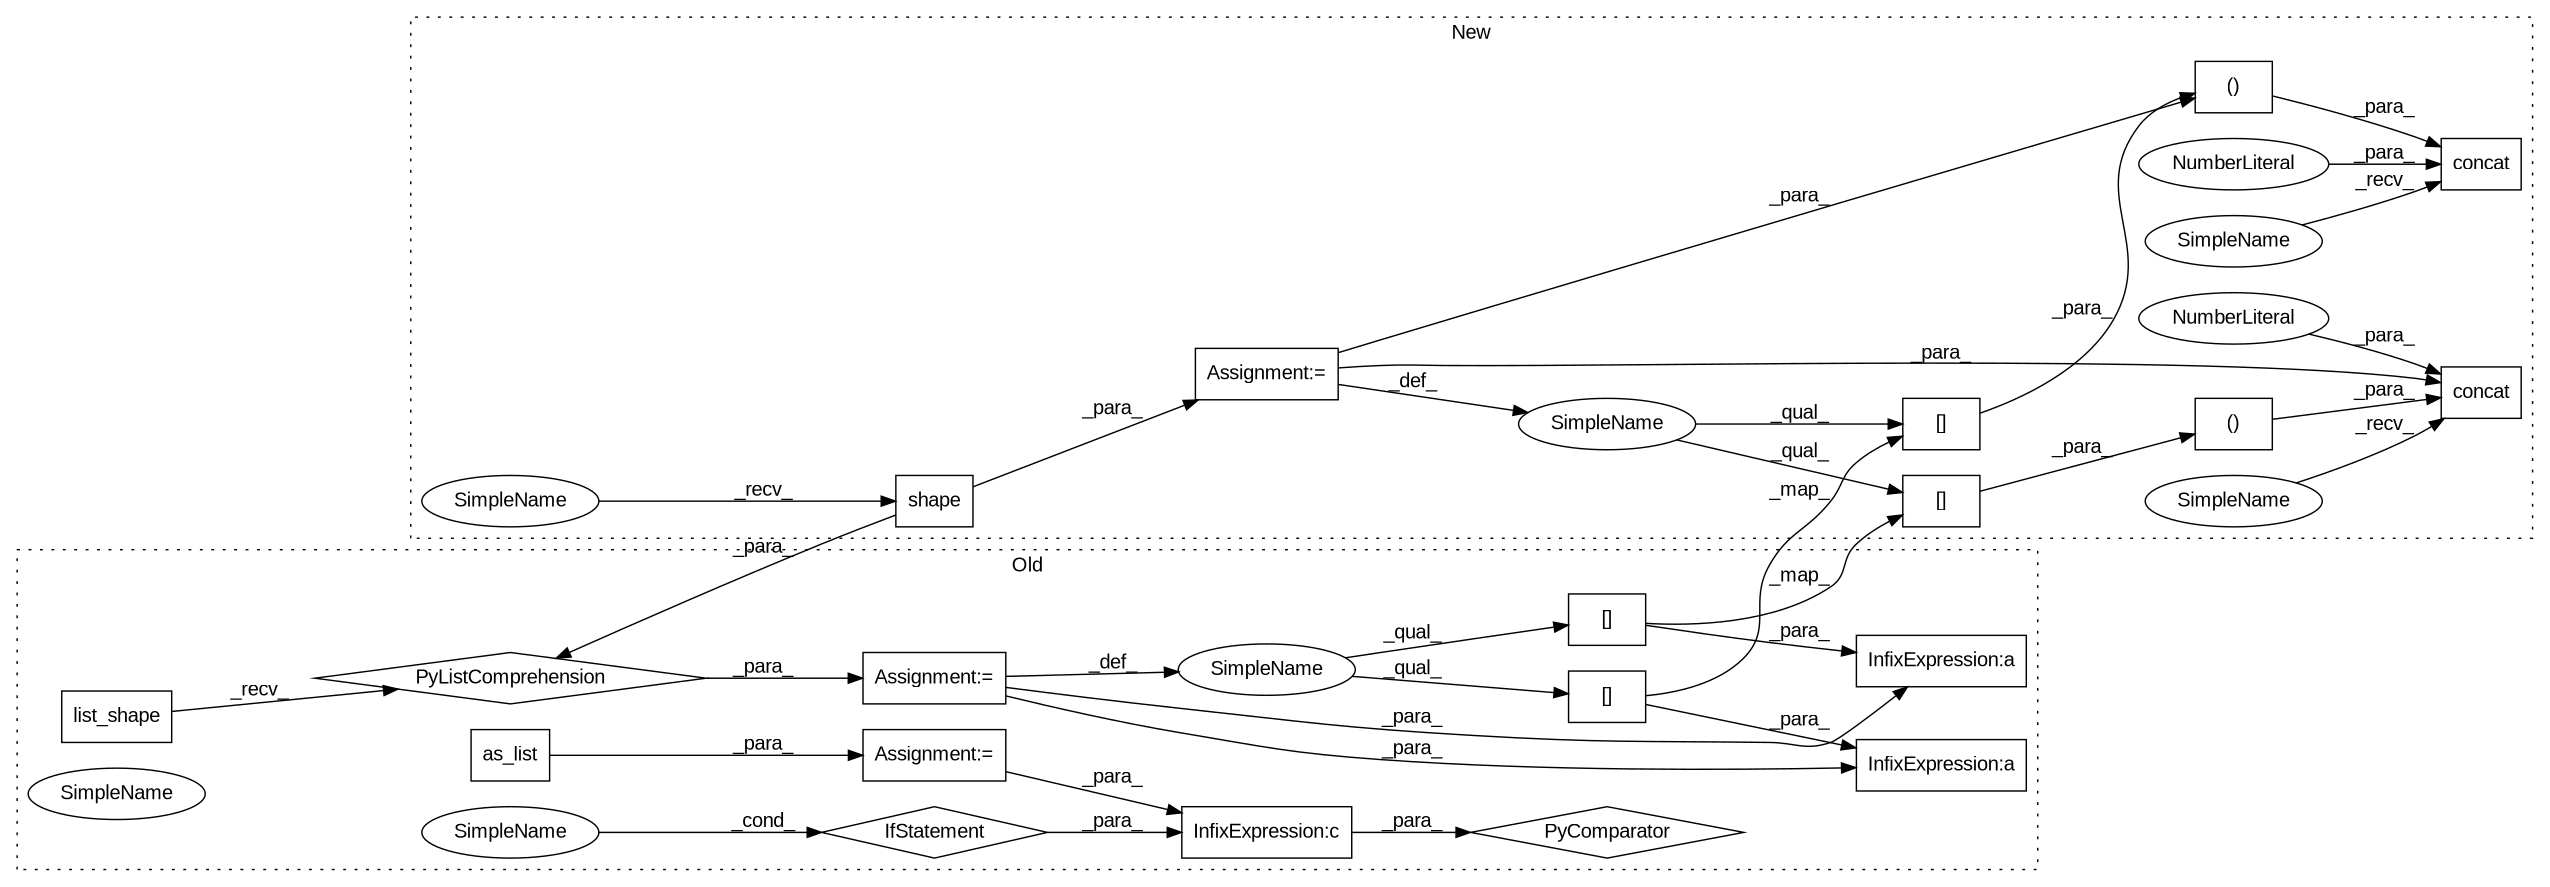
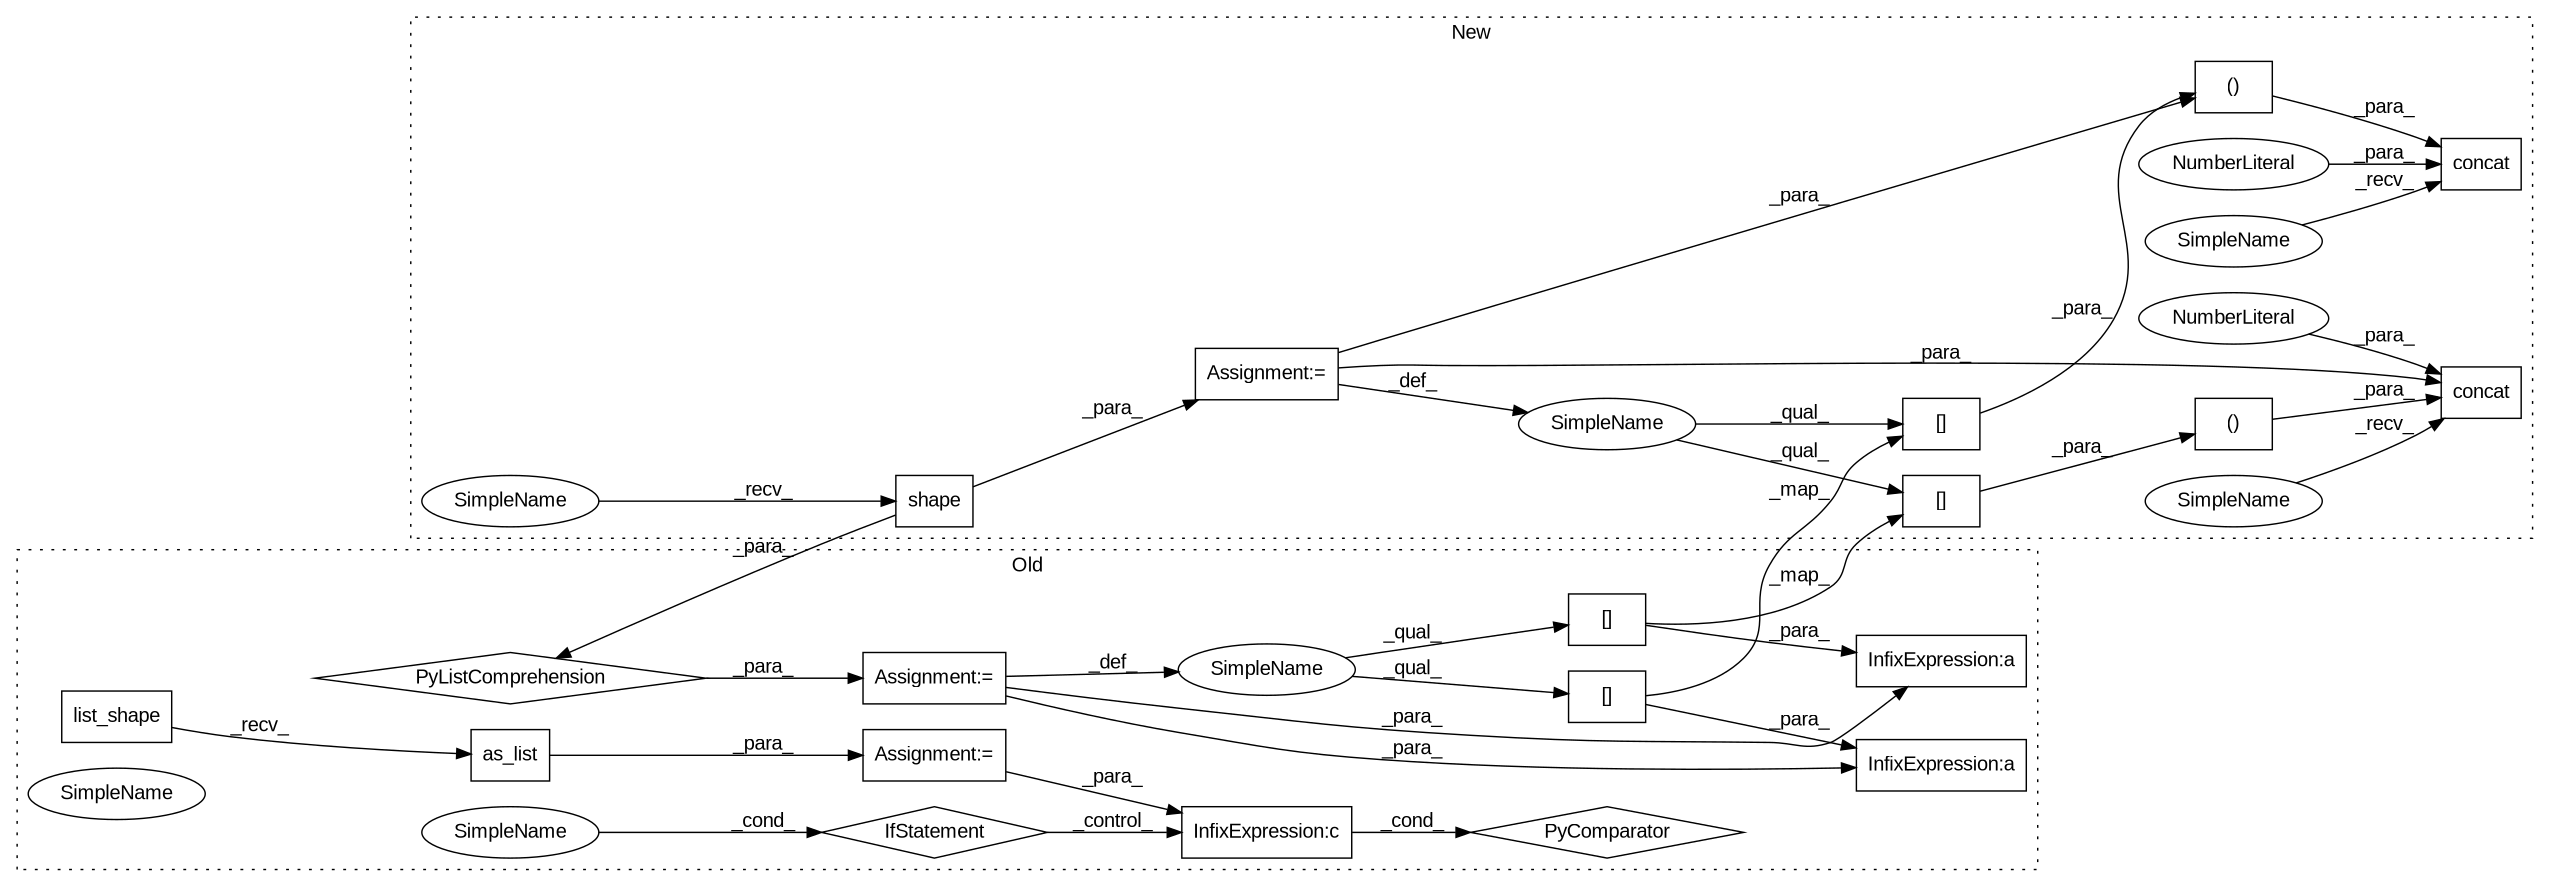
edge "list_shape" -> "PyListComprehension": now "list_shape" -> "as_list"
edge "IfStatement" -> "InfixExpression:c": label "_para_" -> "_control_"
edge "InfixExpression:c" -> "PyComparator": label "_para_" -> "_cond_"
